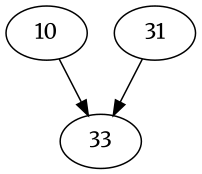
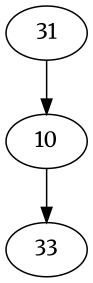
edge "31" -> "33": now "31" -> "10"
